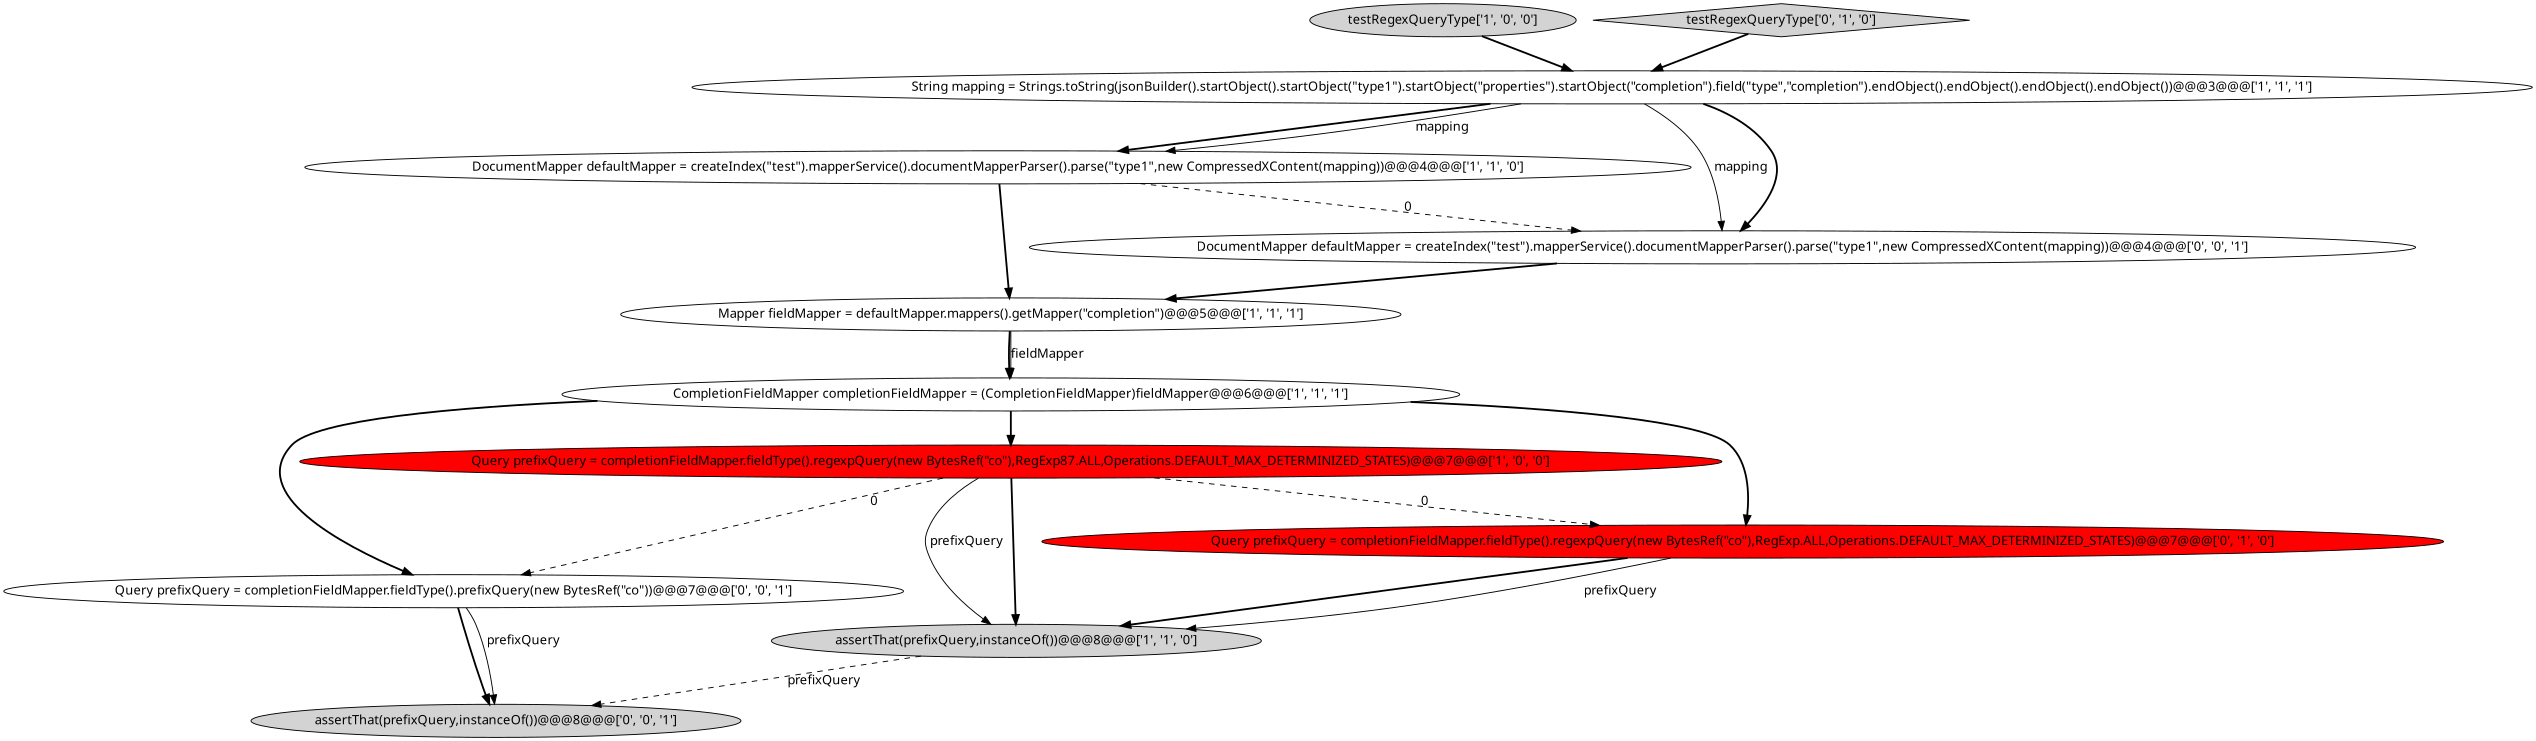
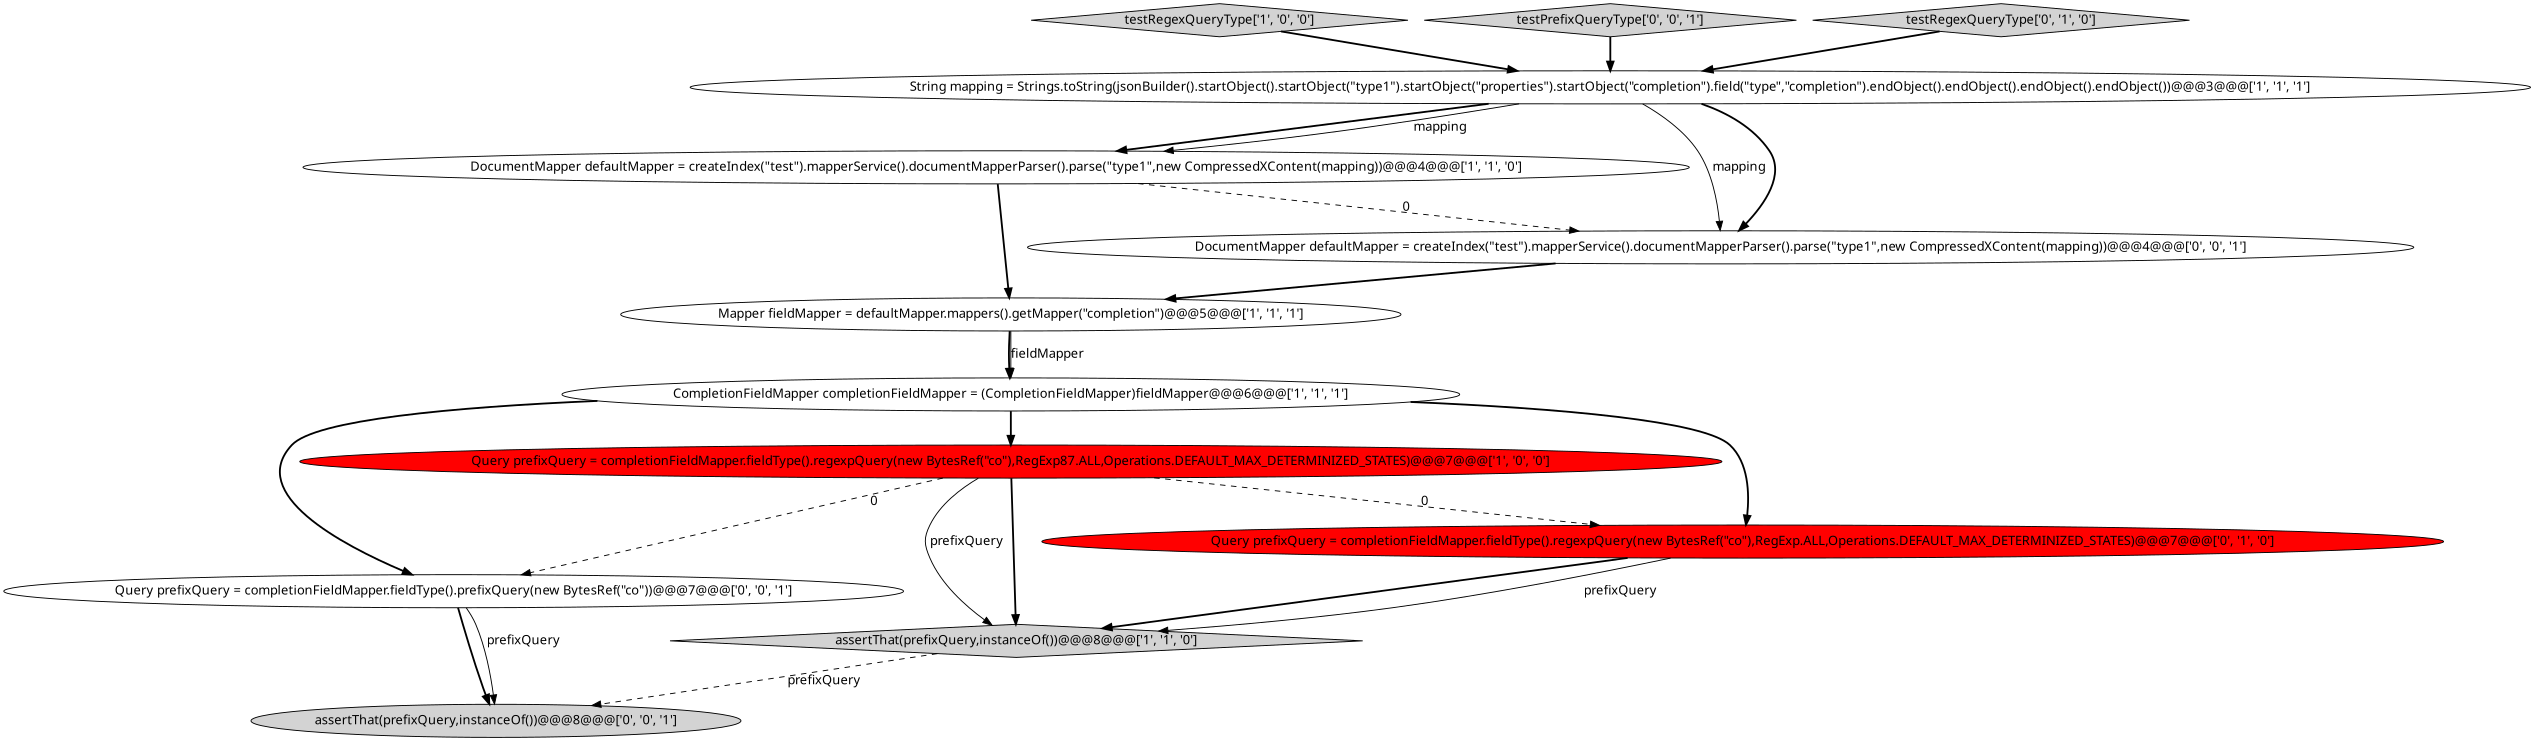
node "testRegexQueryType['1', '0', '0']": shape ellipse -> diamond
node "testPrefixQueryType['0', '0', '1']": added
node "assertThat(prefixQuery,instanceOf())@@@8@@@['1', '1', '0']": shape ellipse -> diamond
